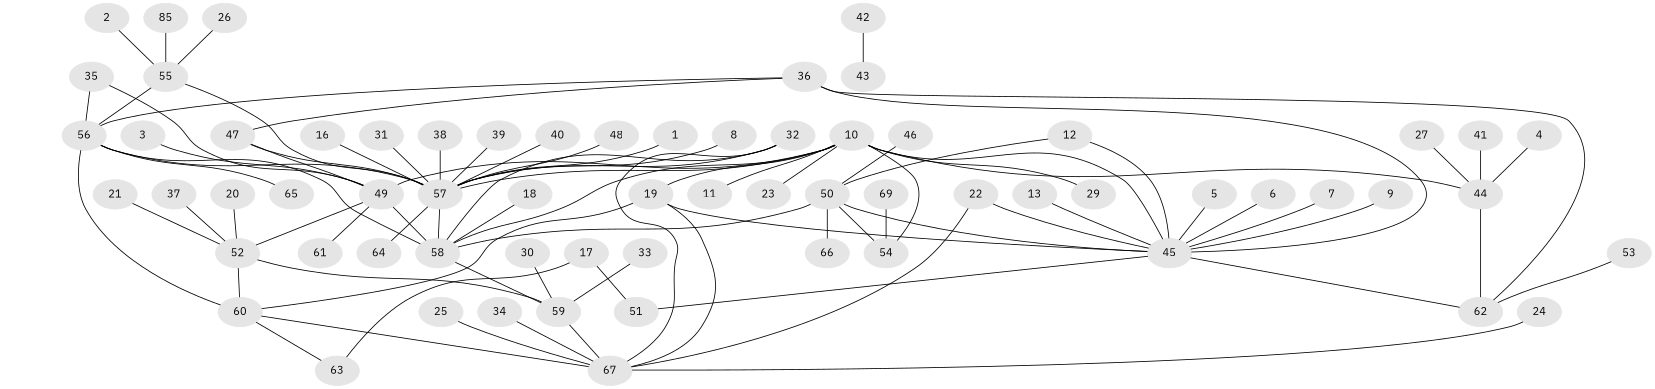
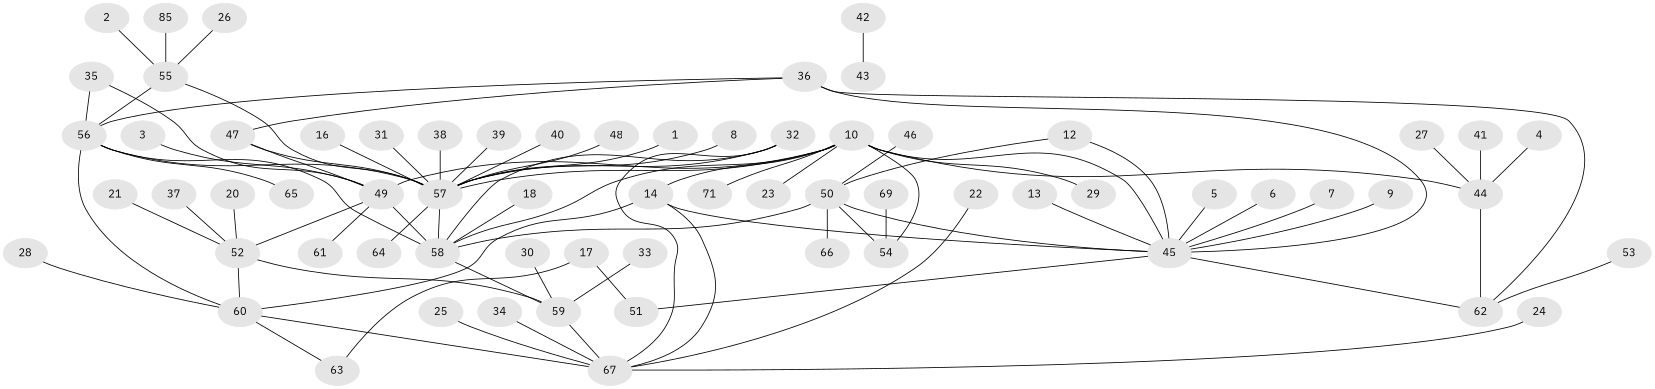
node "19": label "19" -> "14"
node "11": label "11" -> "71"
edge "22" -- "45": removed
node "28": added
